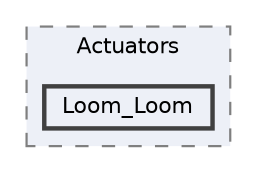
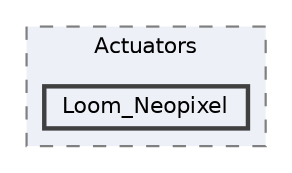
node "Loom_Loom": label "Loom_Loom" -> "Loom_Neopixel"
